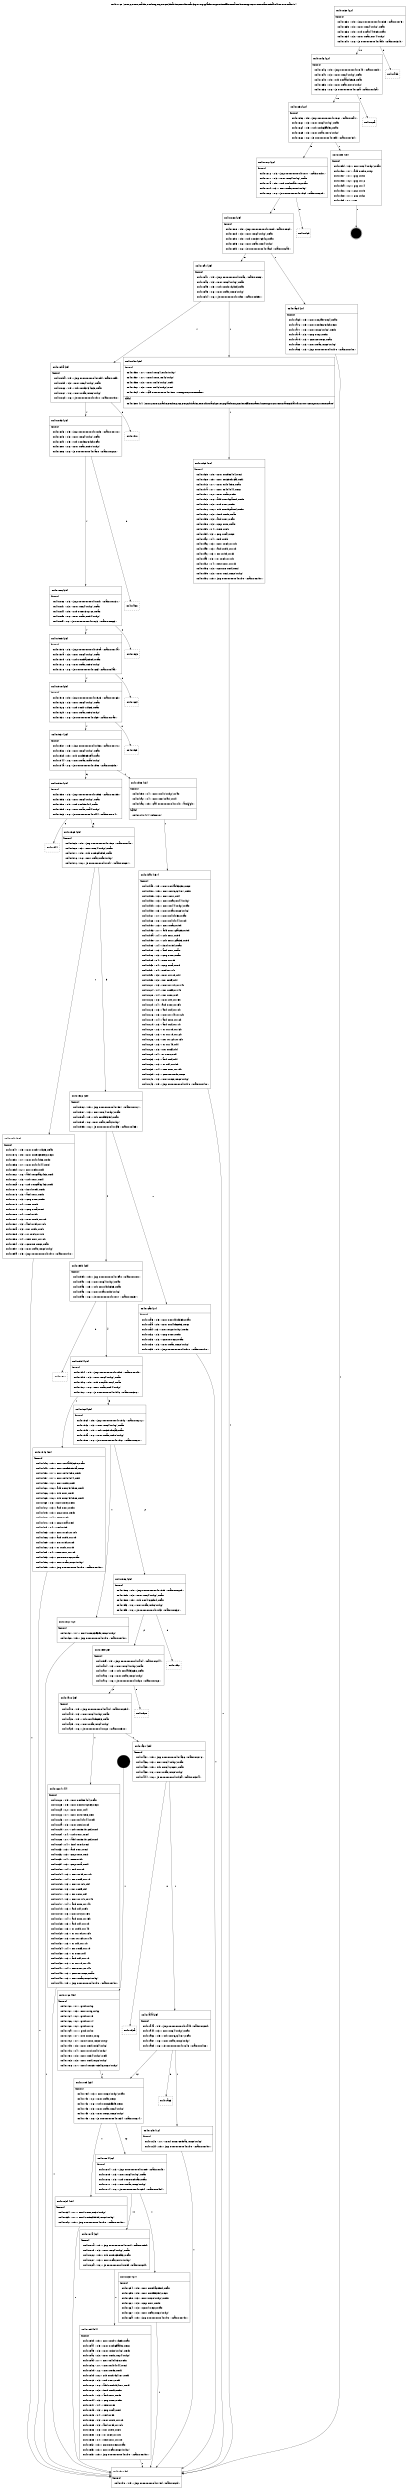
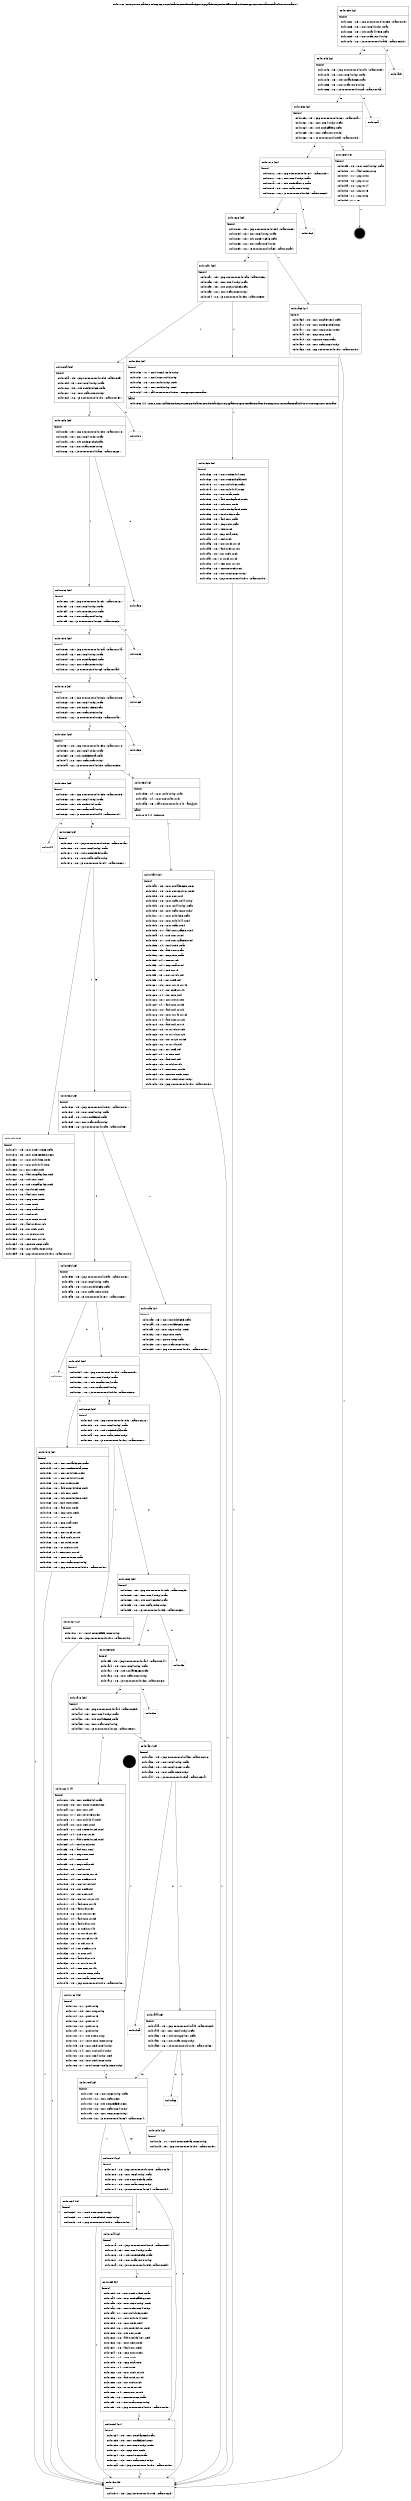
edge "0x401e9f [94]" -> "0x401f70 [5]": now "0x401e9f [94]" -> "0x401c54 [27]"
